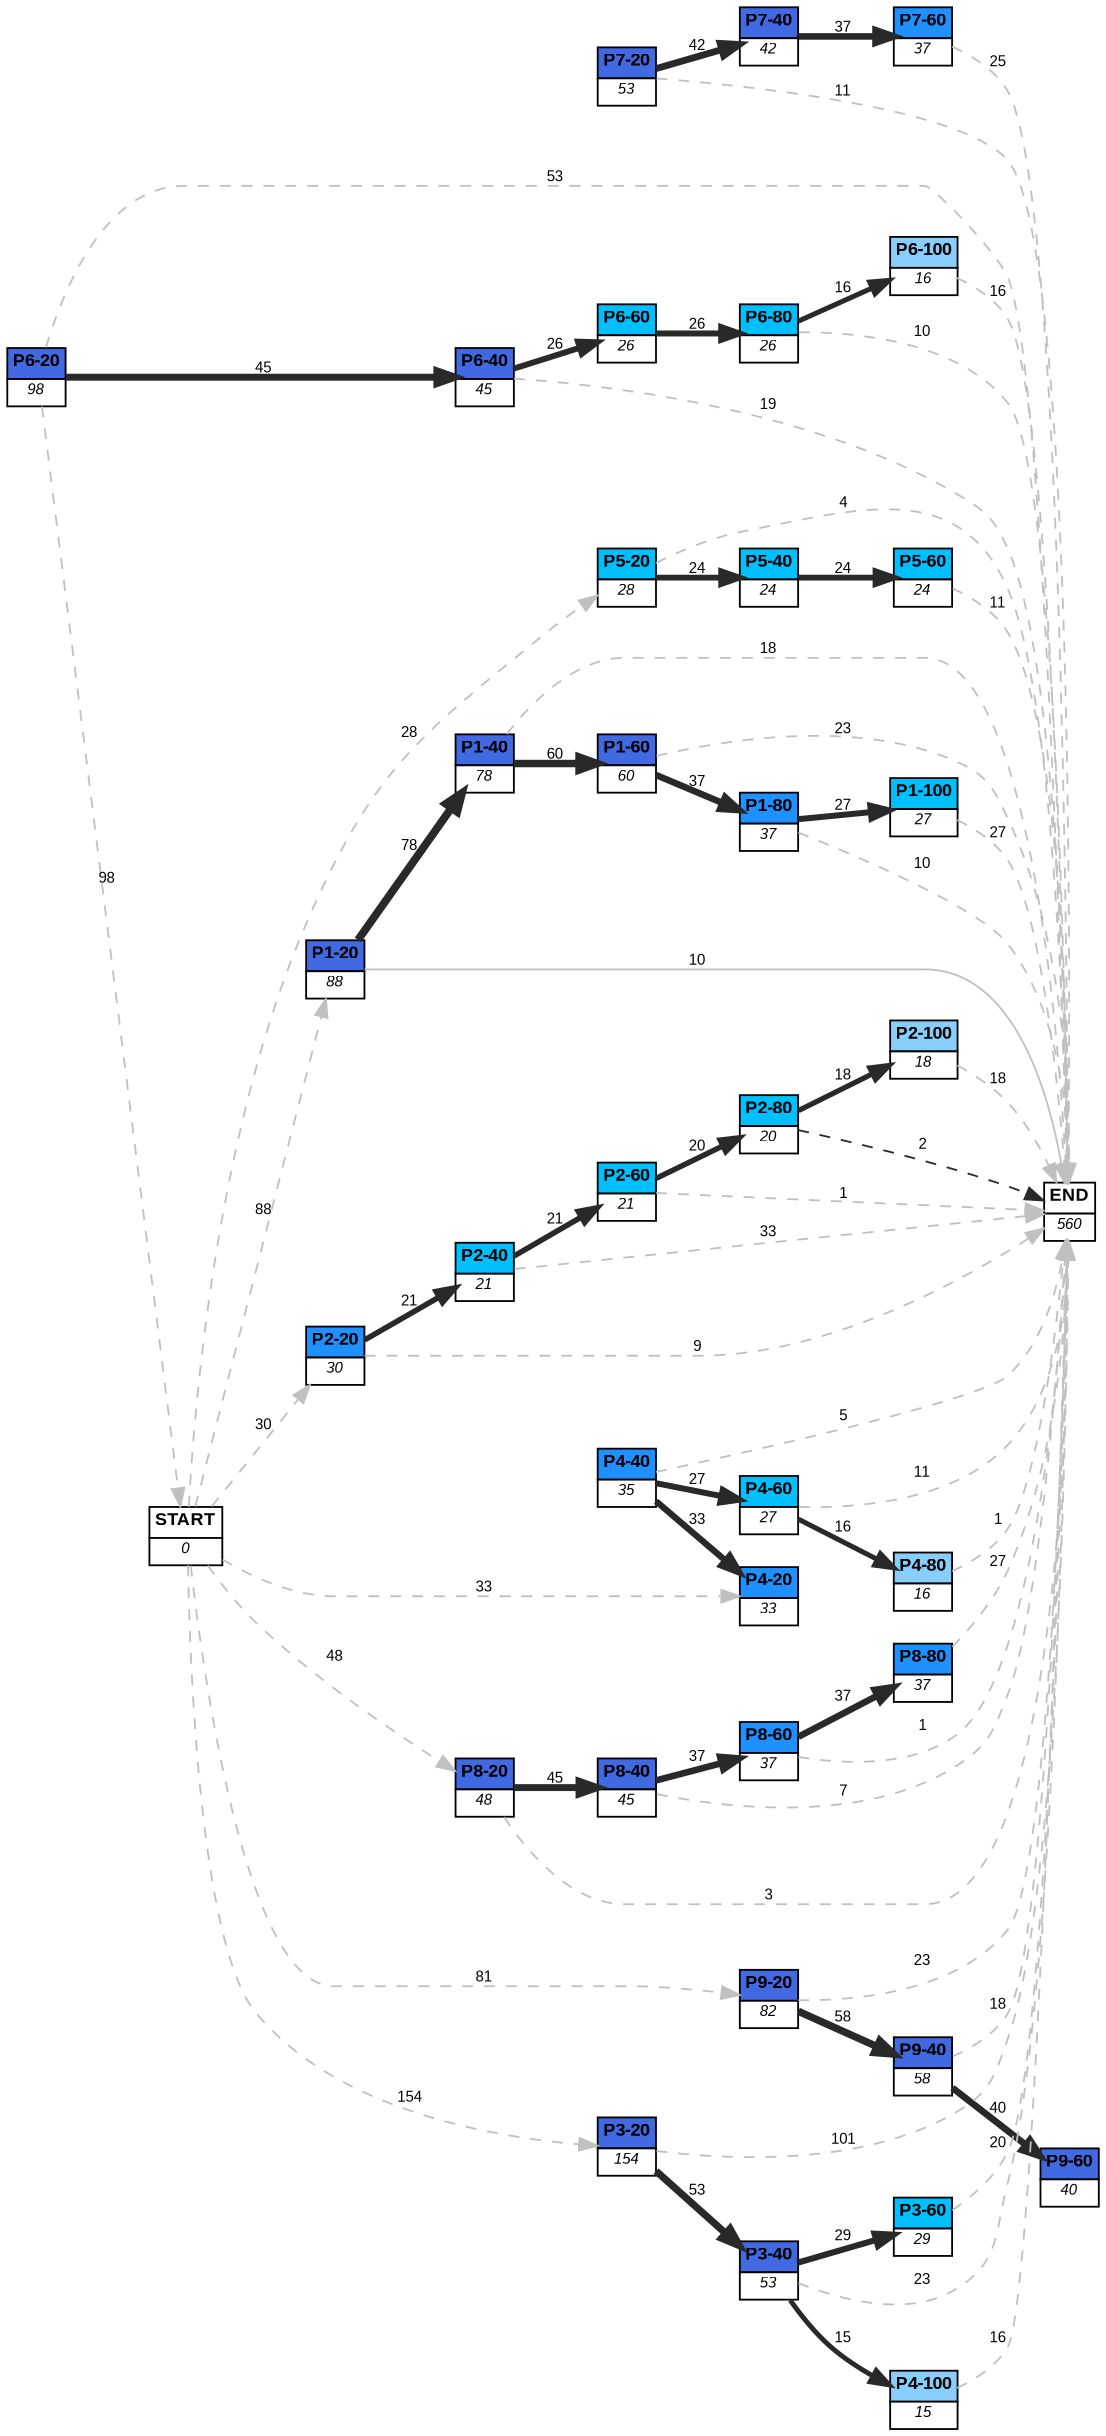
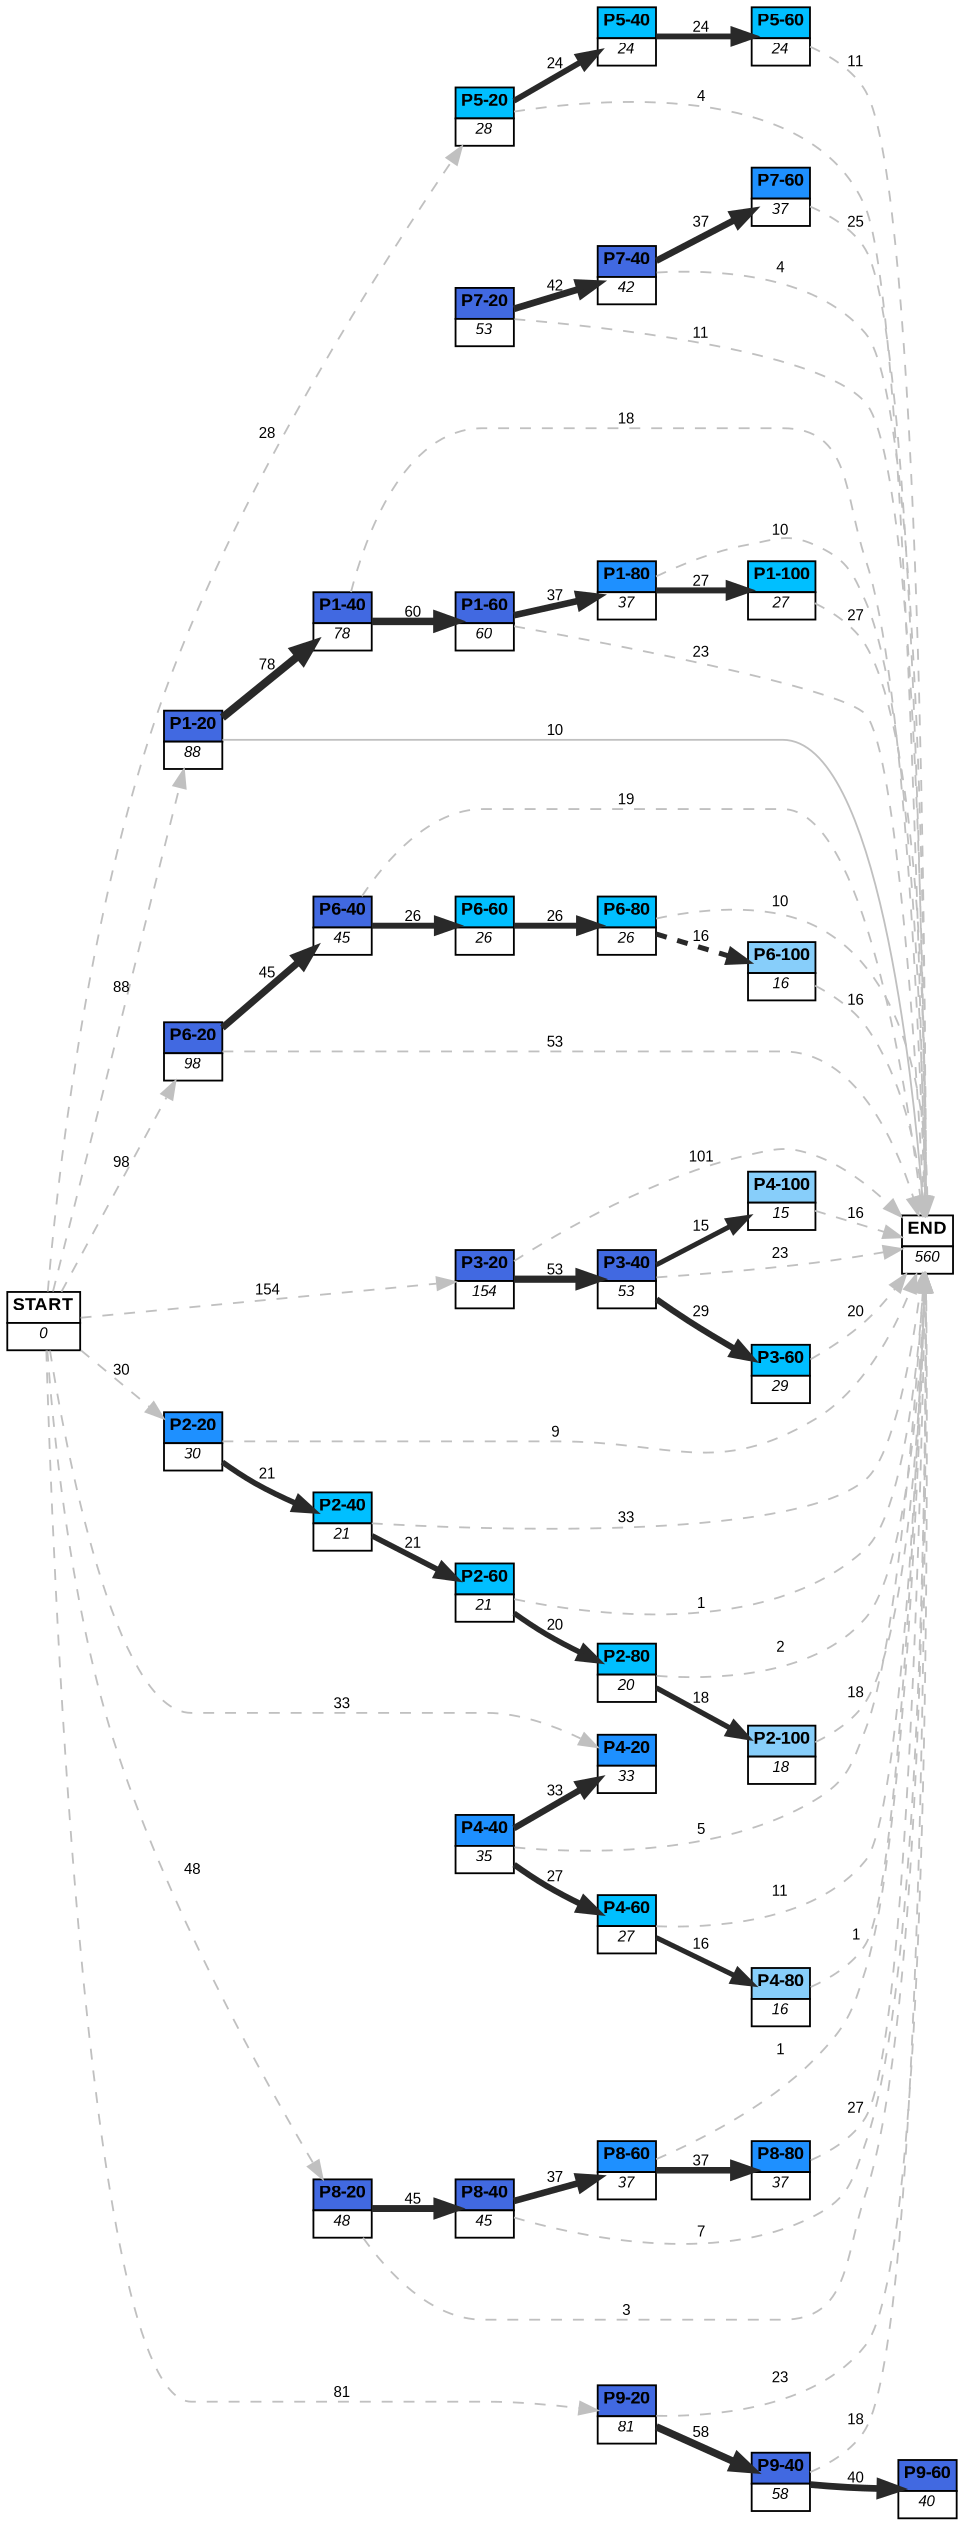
edge "P6-80" -> "P6-100": style solid -> dashed
edge "P7-40" -> "END": added, label "4"
edge "P6-20" -> "START": reversed
edge "P2-80" -> "END": color grey16 -> grey
node "P9-20": text "82" -> "81"
